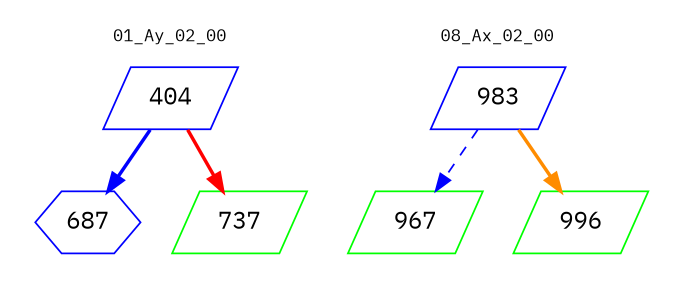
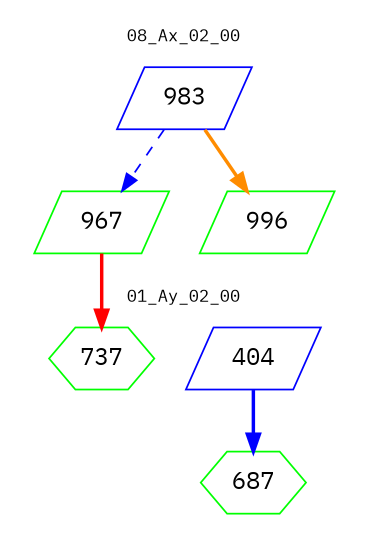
edge "404" -> "737": now "967" -> "737"
node "687": color blue -> green
node "737": shape parallelogram -> hexagon
